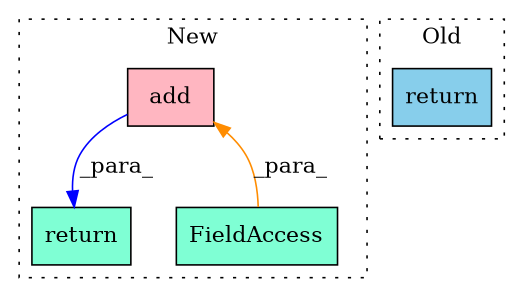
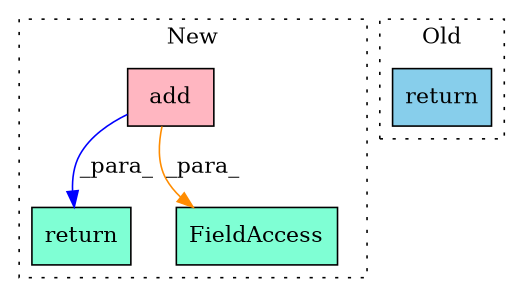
edge "FieldAccess" -> "add": reversed
